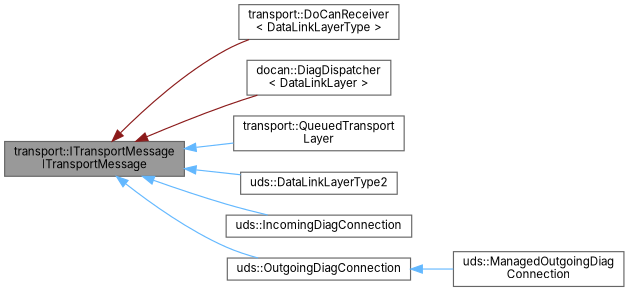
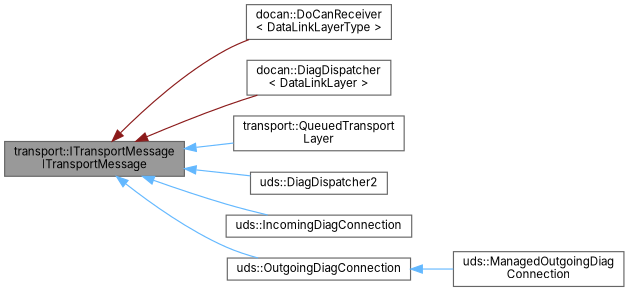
node "transport::DoCanReceiver < DataLinkLayerType >": label "transport::DoCanReceiver < DataLinkLayerType >" -> "docan::DoCanReceiver < DataLinkLayerType >"
node "uds::DataLinkLayerType2": label "uds::DataLinkLayerType2" -> "uds::DiagDispatcher2"
